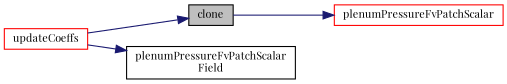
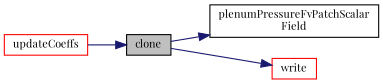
node "plenumPressureFvPatchScalar": label "plenumPressureFvPatchScalar" -> "write"
edge "updateCoeffs" -> "plenumPressureFvPatchScalar Field": now "clone" -> "plenumPressureFvPatchScalar Field"
